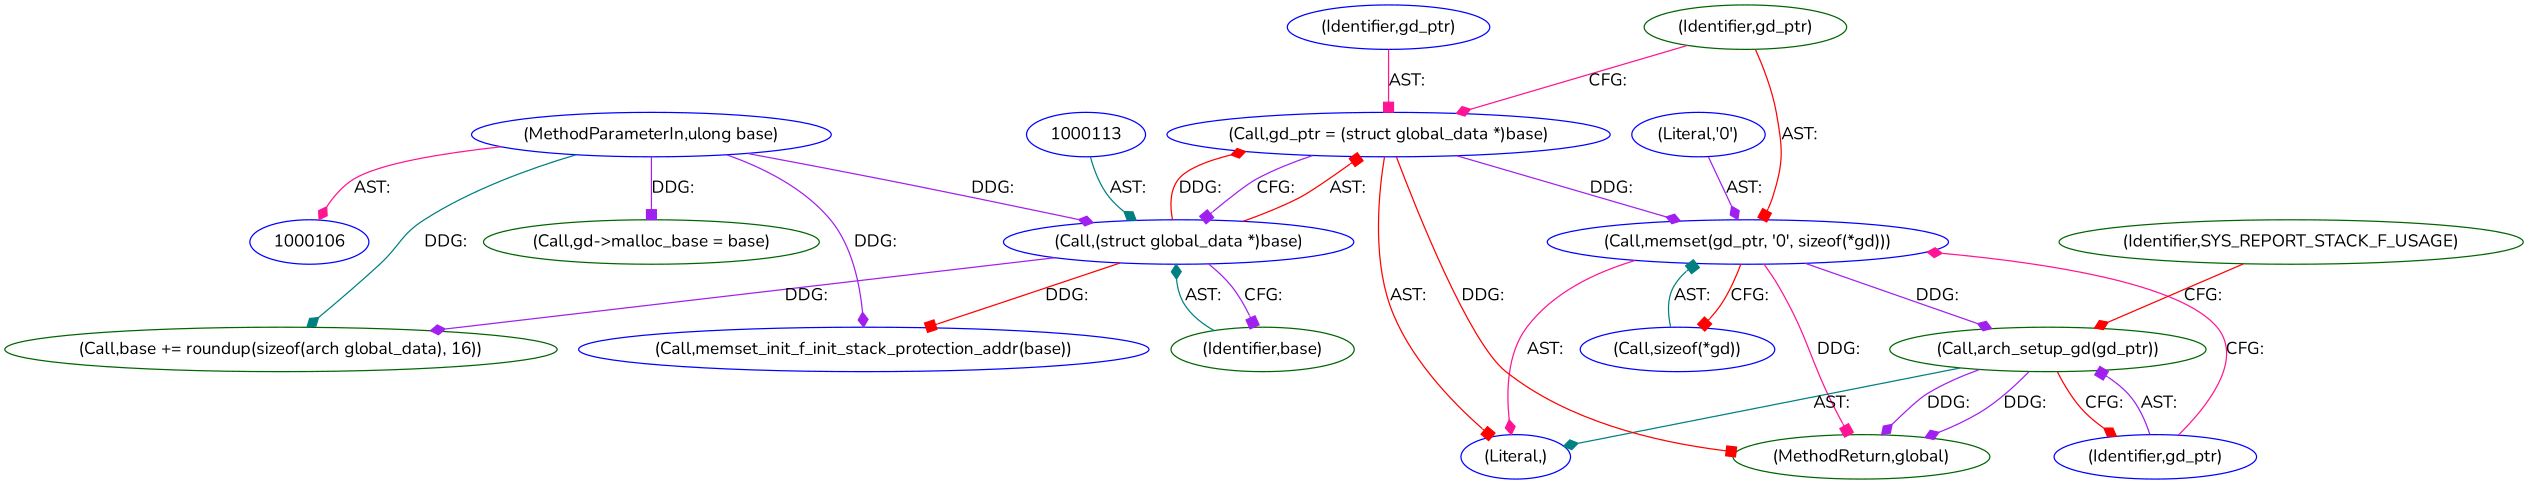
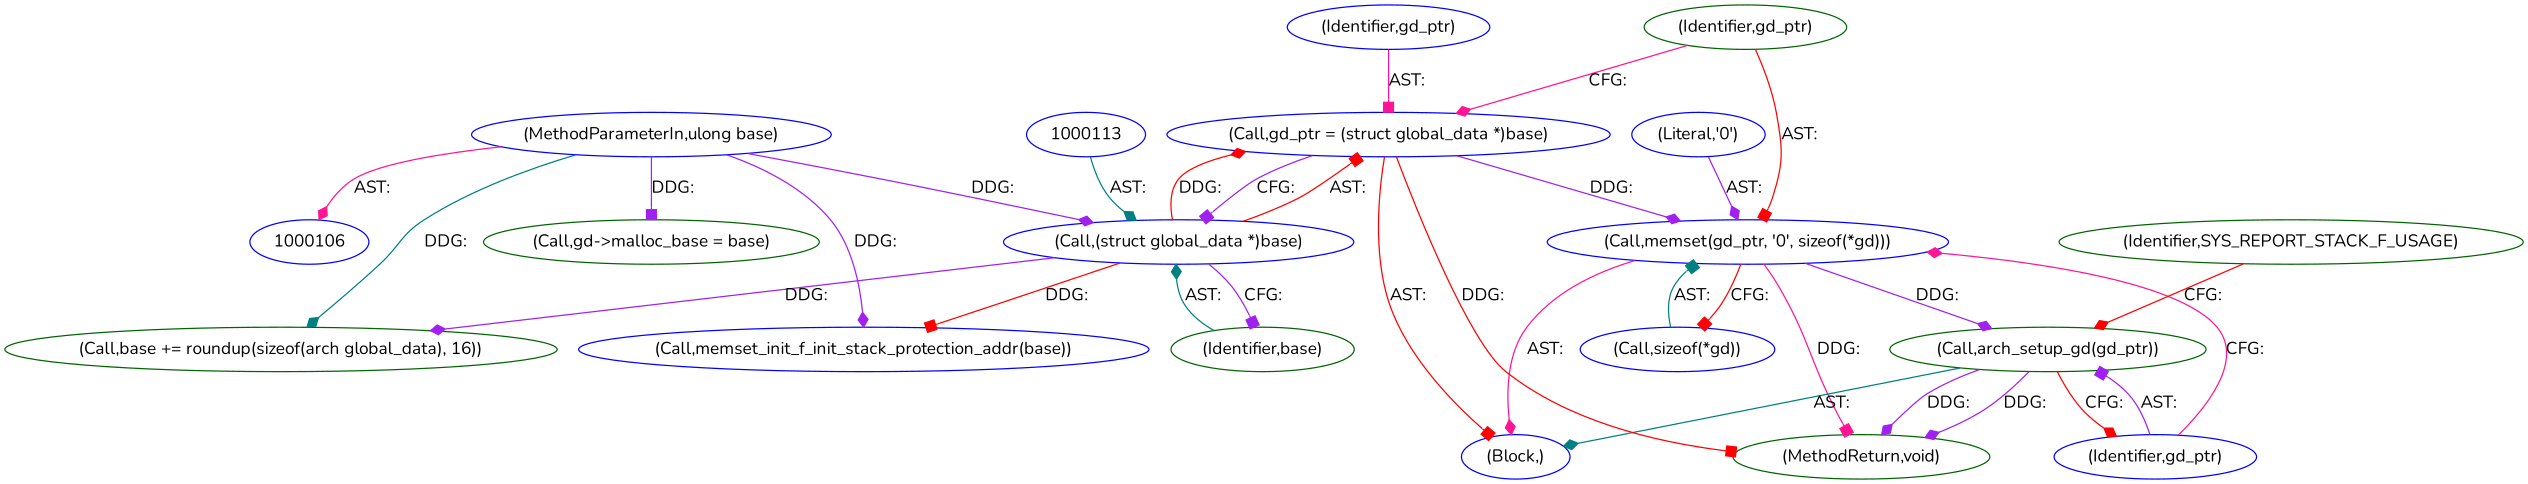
node "(Literal,)": label "(Literal,)" -> "(Block,)"
node "(MethodReturn,global)": label "(MethodReturn,global)" -> "(MethodReturn,void)"
